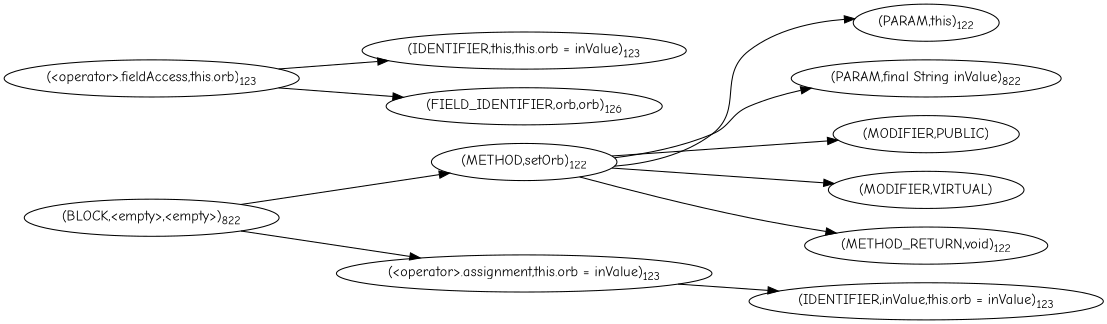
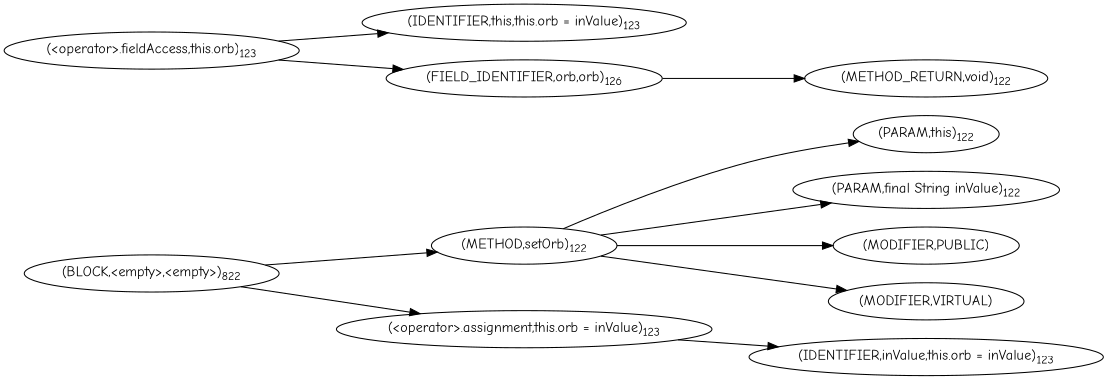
node "(PARAM,final String inValue)": text "822" -> "122"
edge "(METHOD,setOrb)" -> "(METHOD_RETURN,void)": now "(FIELD_IDENTIFIER,orb,orb)" -> "(METHOD_RETURN,void)"
